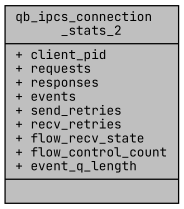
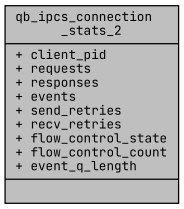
node "qb_ipcs_connection": text "+ flow_recv_state" -> "+ flow_control_state"
